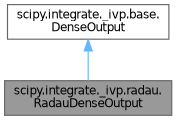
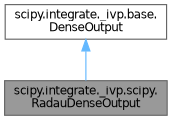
node "scipy.integrate._ivp.radau. RadauDenseOutput": label "scipy.integrate._ivp.radau. RadauDenseOutput" -> "scipy.integrate._ivp.scipy. RadauDenseOutput"
